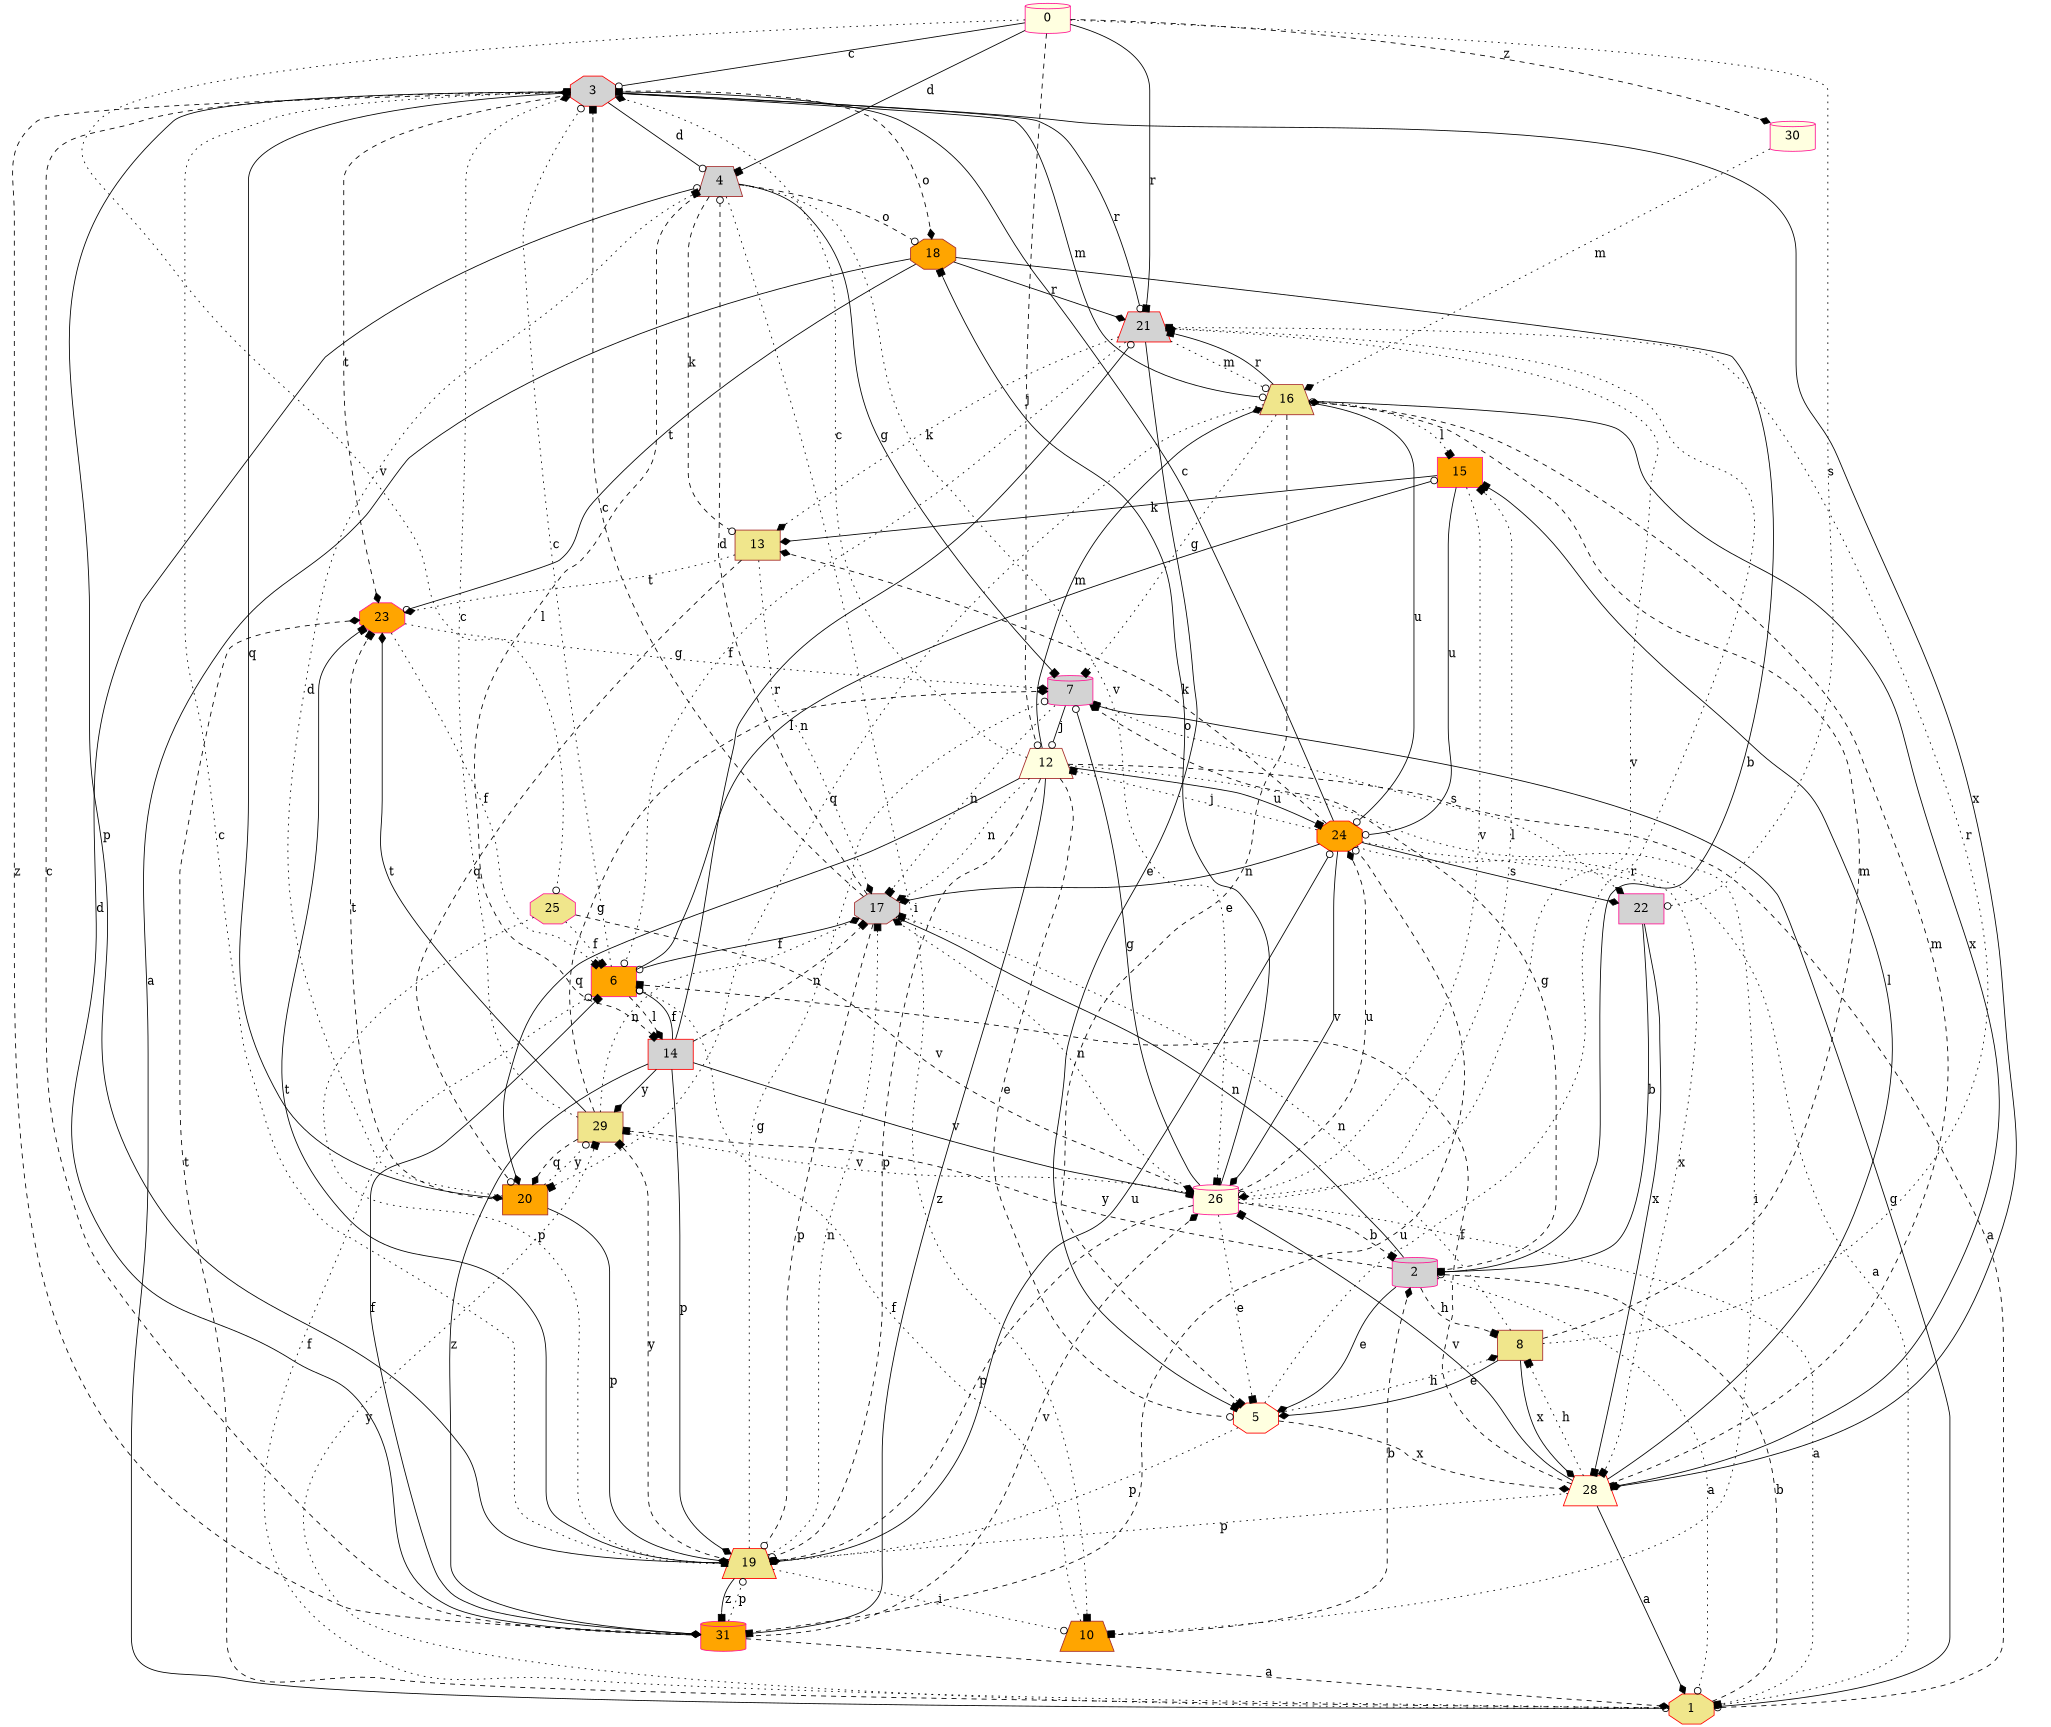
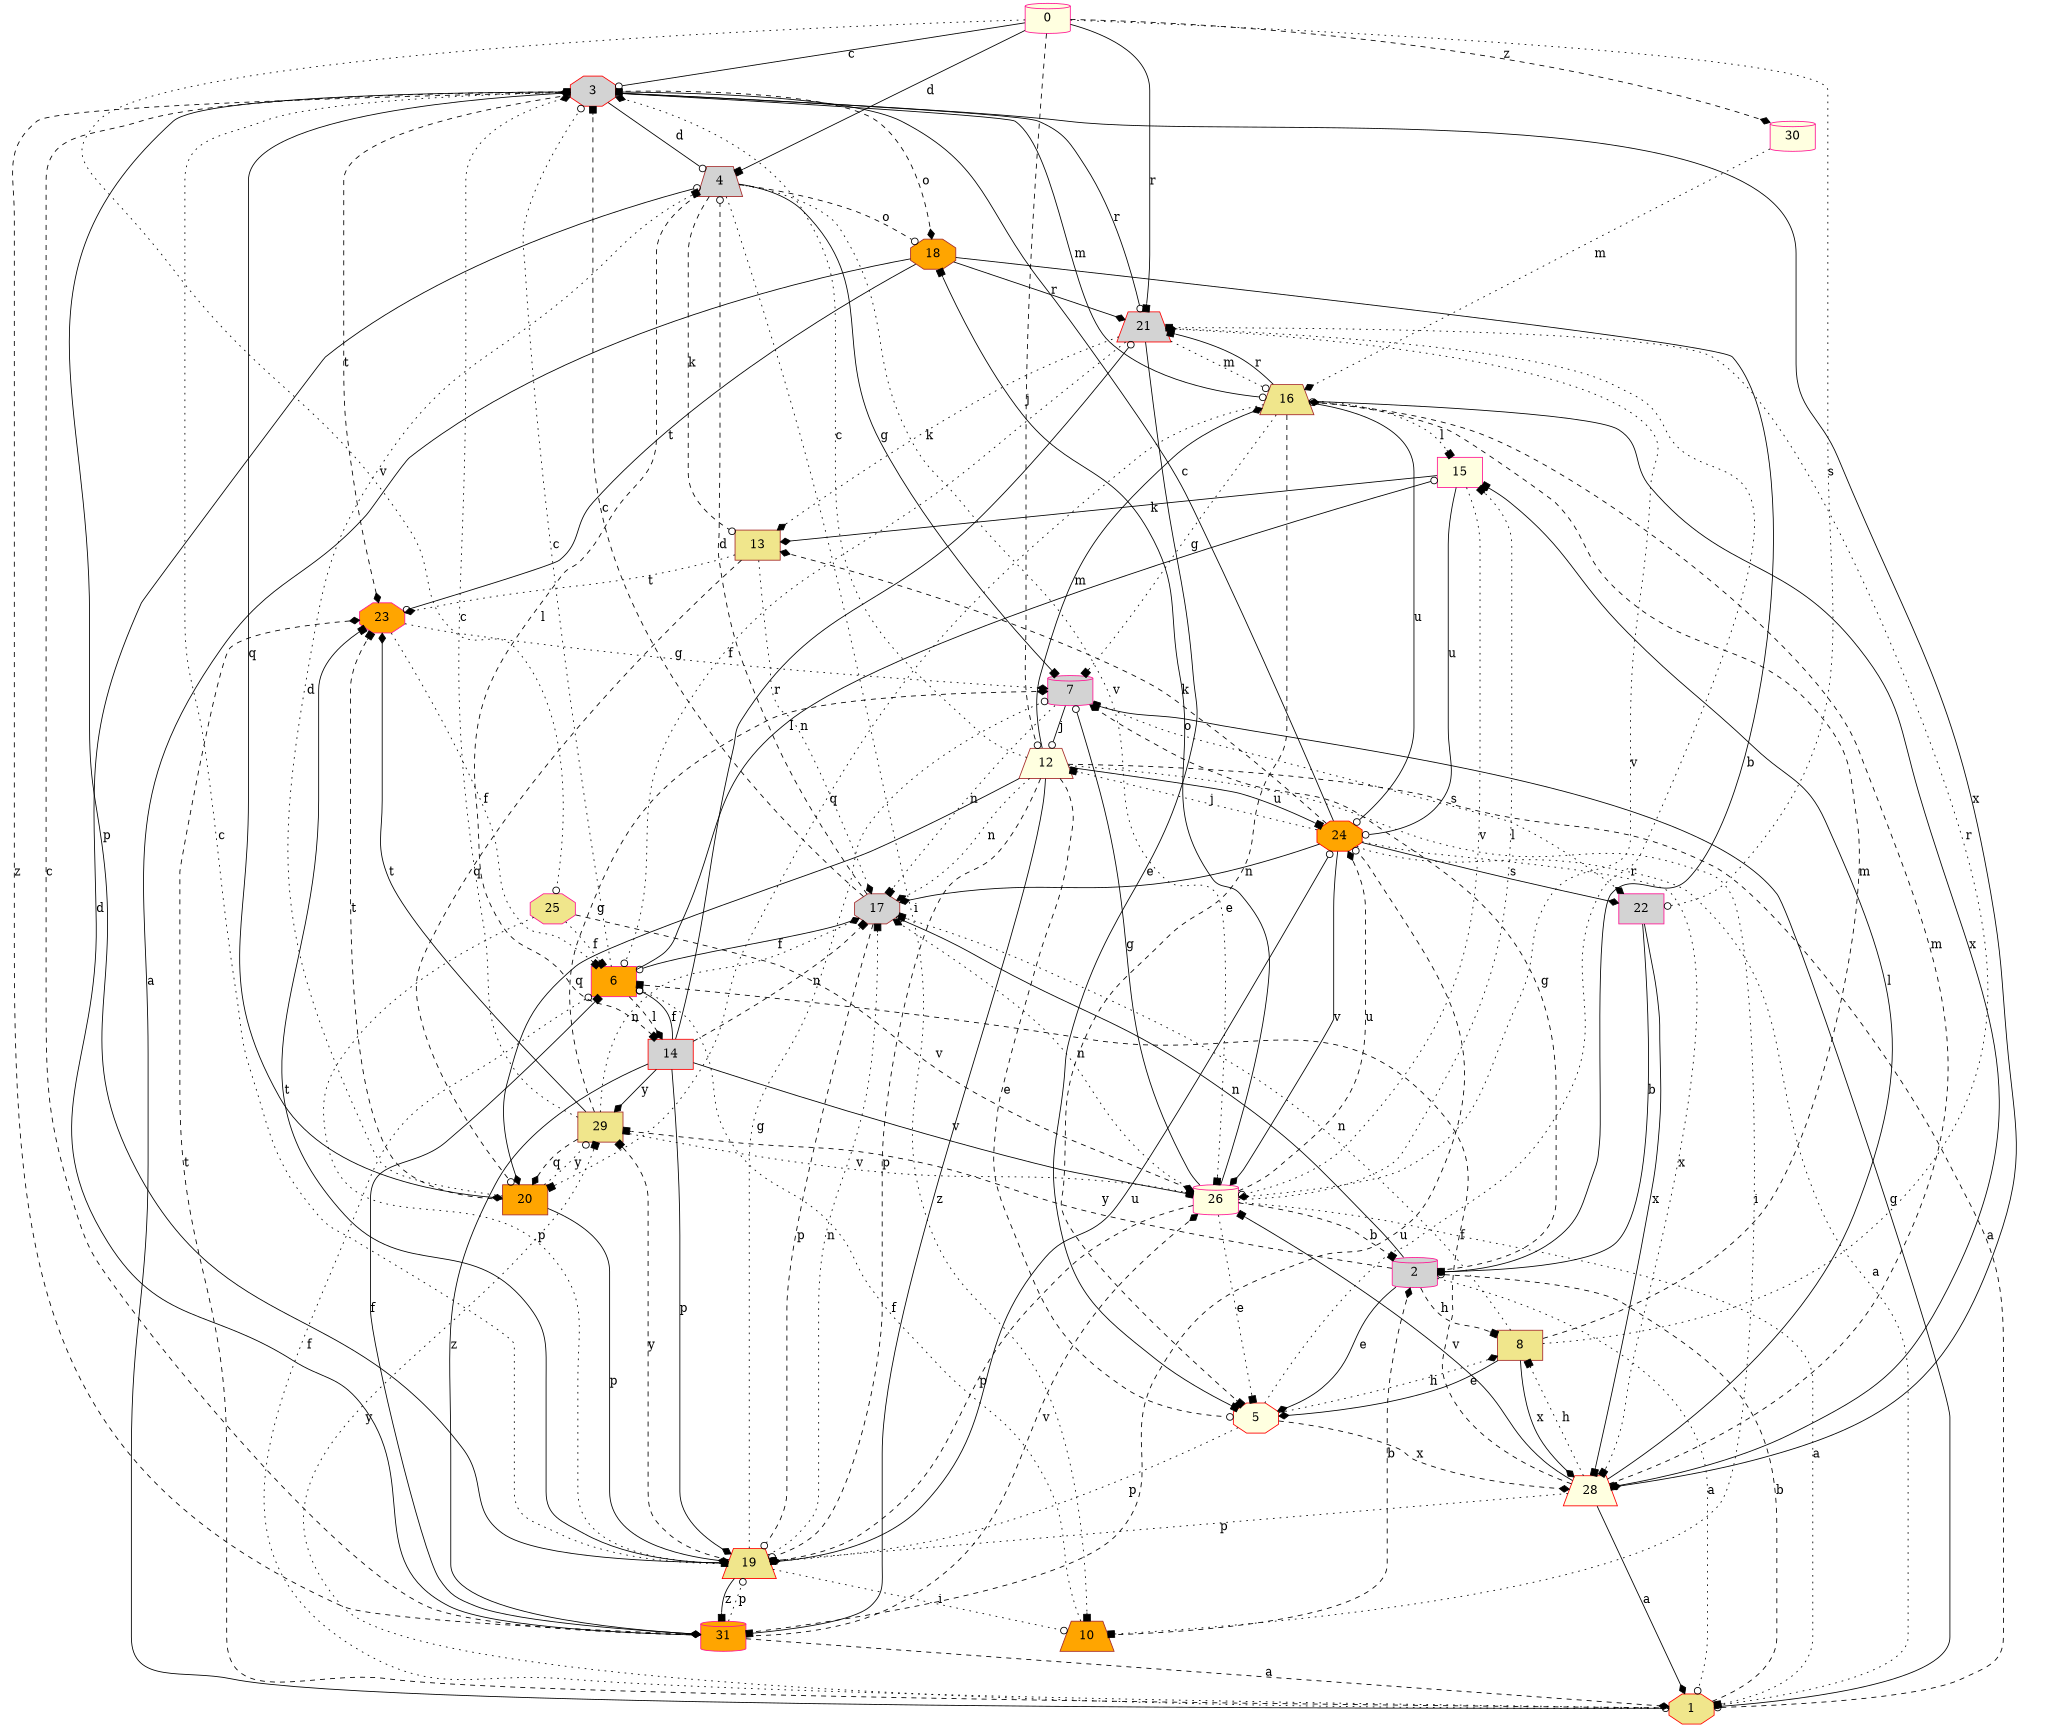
node "15": fillcolor orange -> lightyellow
